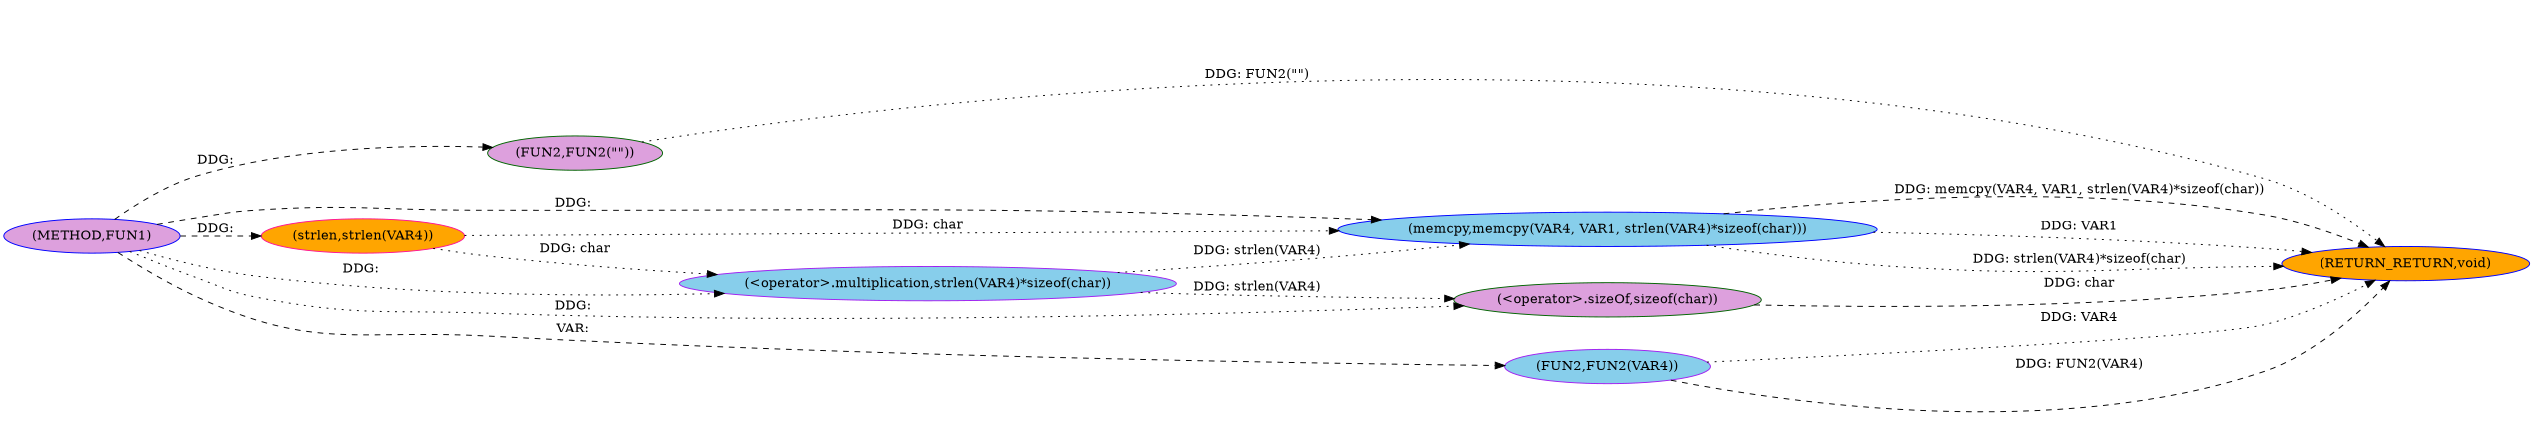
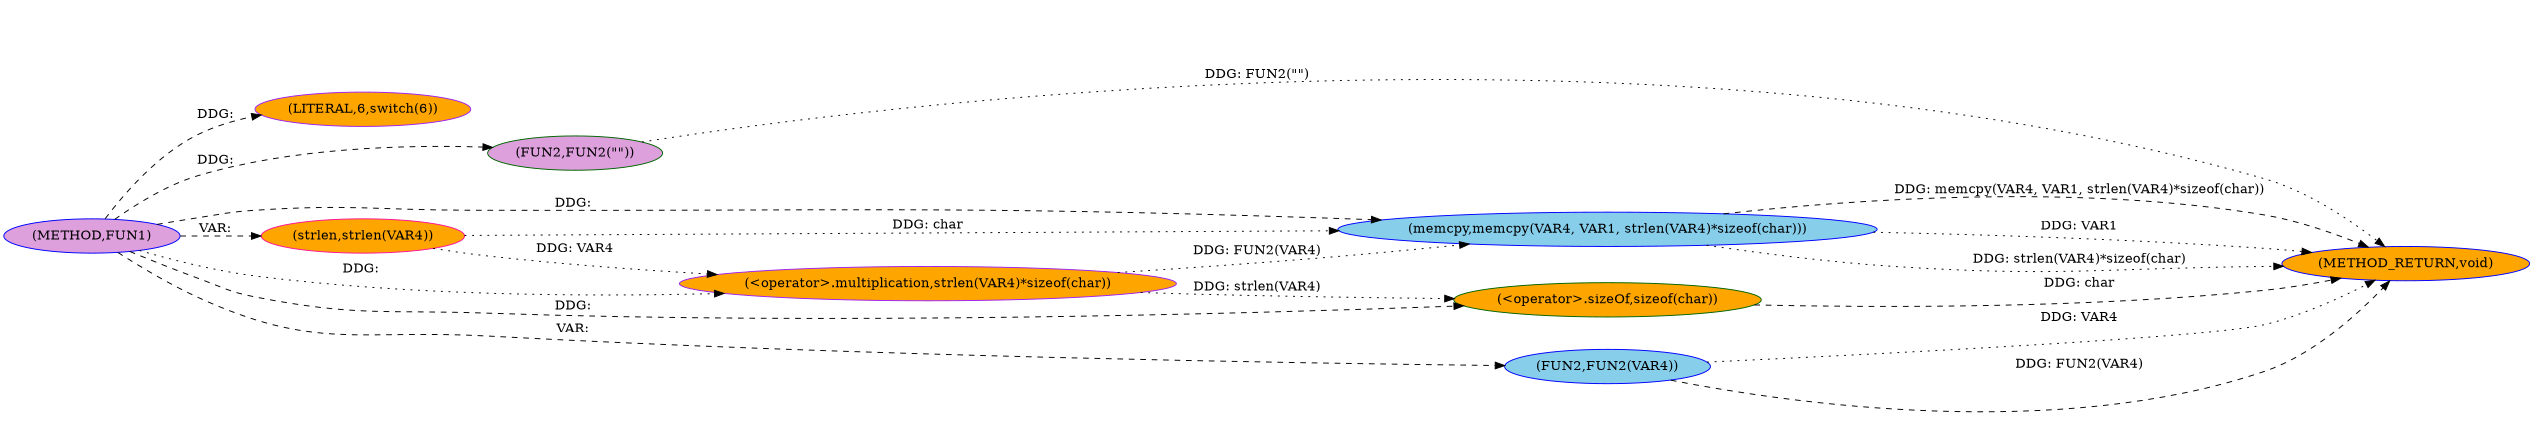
node "(LITERAL,6,switch(6))": added
edge "(METHOD,FUN1)" -> "(strlen,strlen(VAR4))": label "DDG: " -> "VAR: "
edge "(strlen,strlen(VAR4))" -> "(<operator>.multiplication,strlen(VAR4)*sizeof(char))": label "DDG: char" -> "DDG: VAR4"
edge "(<operator>.multiplication,strlen(VAR4)*sizeof(char))" -> "(memcpy,memcpy(VAR4, VAR1, strlen(VAR4)*sizeof(char)))": label "DDG: strlen(VAR4)" -> "DDG: FUN2(VAR4)"
node "(RETURN_RETURN,void)": label "(RETURN_RETURN,void)" -> "(METHOD_RETURN,void)"
node "(<operator>.multiplication,strlen(VAR4)*sizeof(char))": fillcolor skyblue -> orange
node "(<operator>.sizeOf,sizeof(char))": fillcolor plum -> orange
edge "(METHOD,FUN1)" -> "(<operator>.sizeOf,sizeof(char))": style dotted -> dashed
node "(FUN2,FUN2(VAR4))": color purple -> blue
